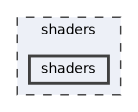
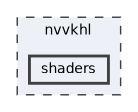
cluster "shaders": label "shaders" -> "nvvkhl"
